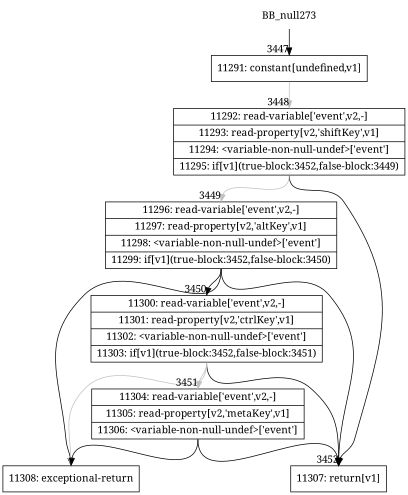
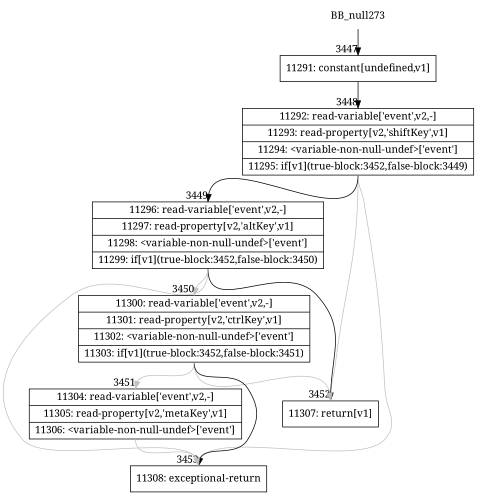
edge "11291: constant[undefined,v1]" -> "11292: read-variable['event',v2,-]": color gray -> black
edge "11292: read-variable['event',v2,-]" -> "11296: read-variable['event',v2,-]": color gray -> black
edge "11296: read-variable['event',v2,-]" -> "11300: read-variable['event',v2,-]": color black -> gray
edge "11292: read-variable['event',v2,-]" -> "11307: return[v1]": color black -> gray
edge "11296: read-variable['event',v2,-]" -> "11308: exceptional-return": color black -> gray
edge "11300: read-variable['event',v2,-]" -> "11308: exceptional-return": color gray -> black
edge "11300: read-variable['event',v2,-]" -> "11307: return[v1]": color black -> gray
edge "11292: read-variable['event',v2,-]" -> "11308: exceptional-return": added
edge "11304: read-variable['event',v2,-]" -> "11308: exceptional-return": color black -> gray
edge "11304: read-variable['event',v2,-]" -> "11307: return[v1]": removed
